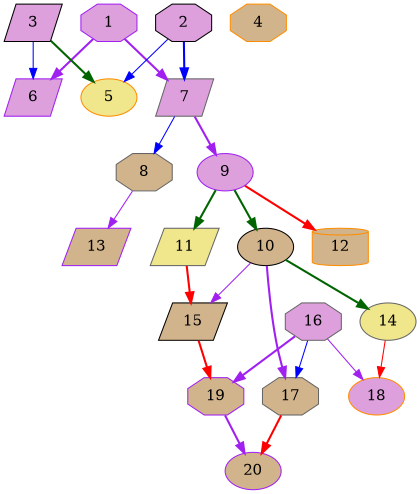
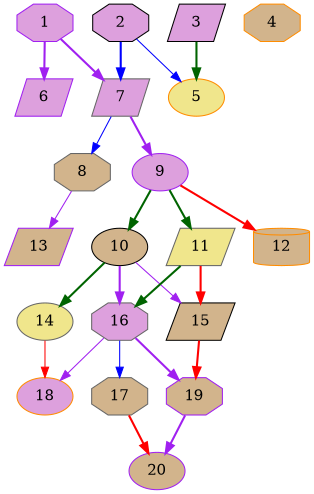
edge "3" -> "6": removed
edge "11" -> "16": added
edge "10" -> "17": now "10" -> "16"
